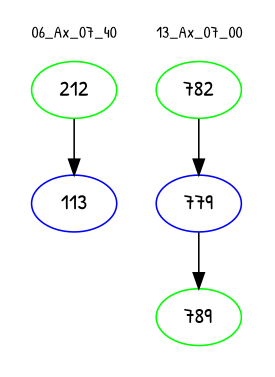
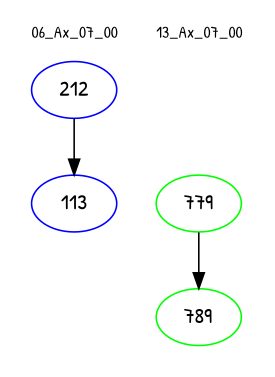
cluster "06_Ax_07_40": label "06_Ax_07_40" -> "06_Ax_07_00"
node "212": color green -> blue
node "782": removed
node "779": color blue -> green
